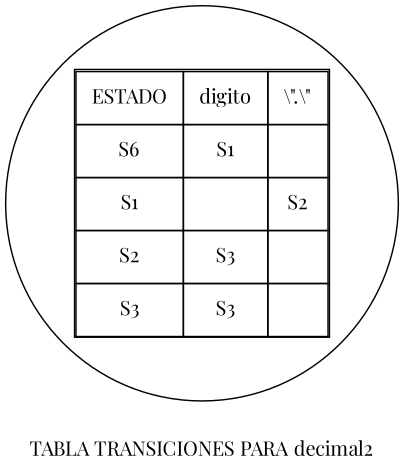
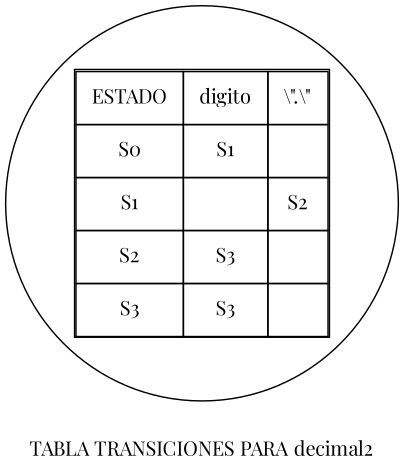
node "ESTADO": text "S6" -> "S0"
